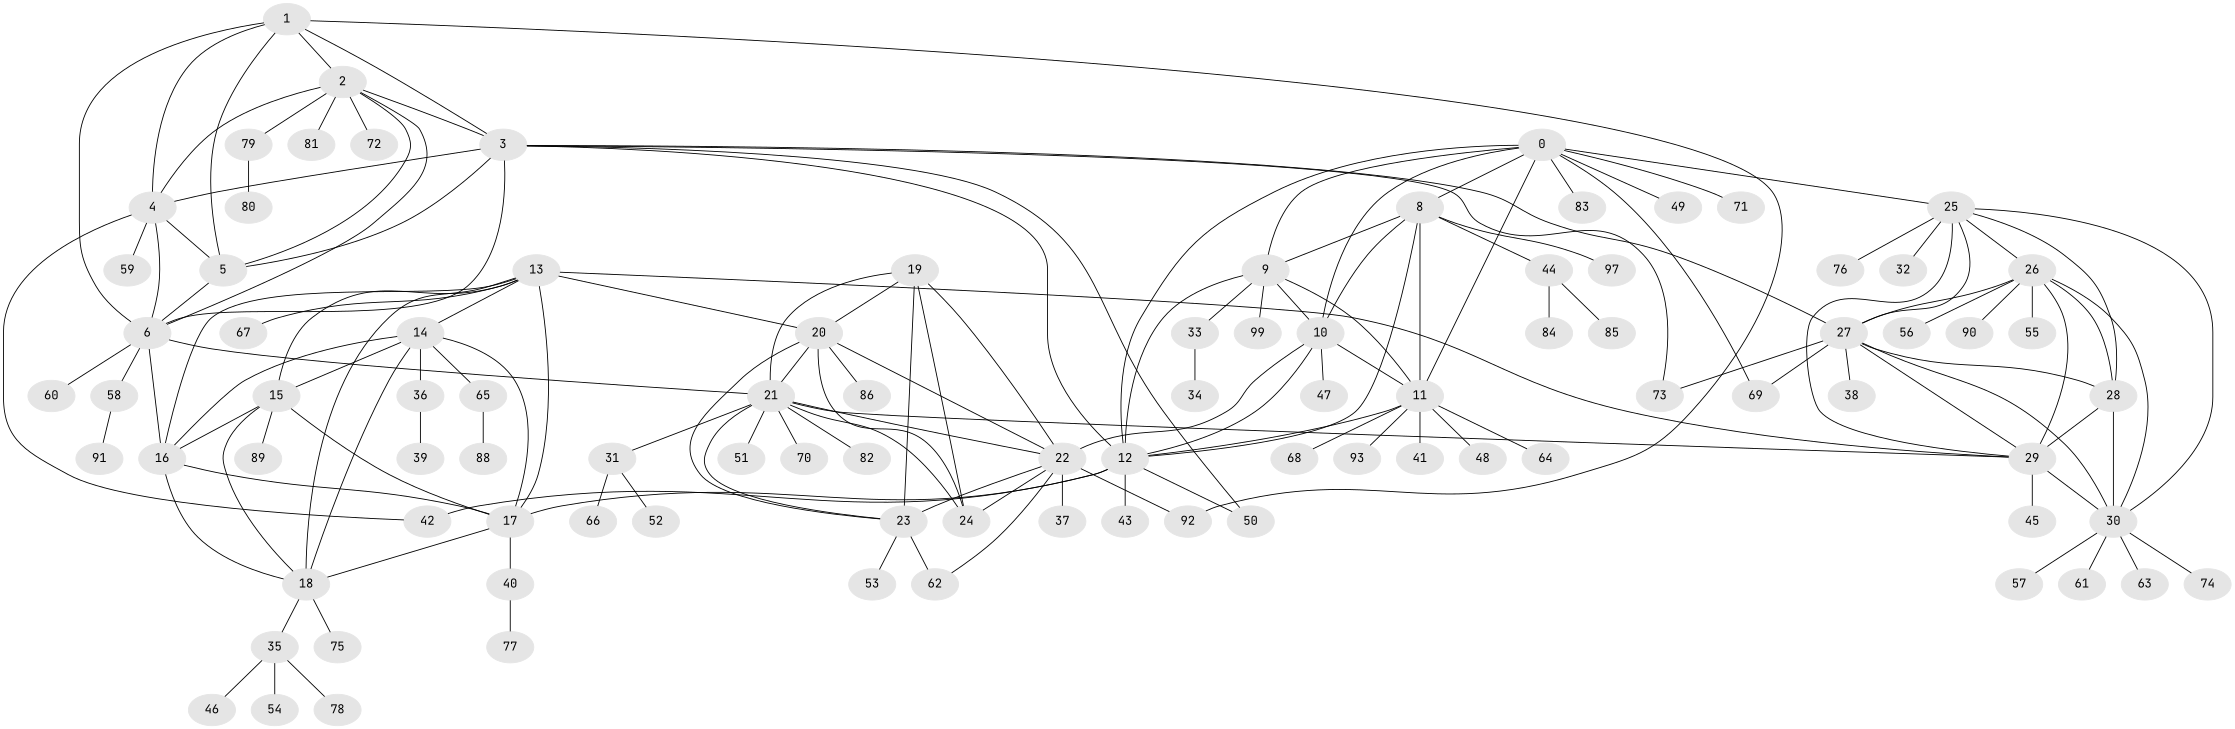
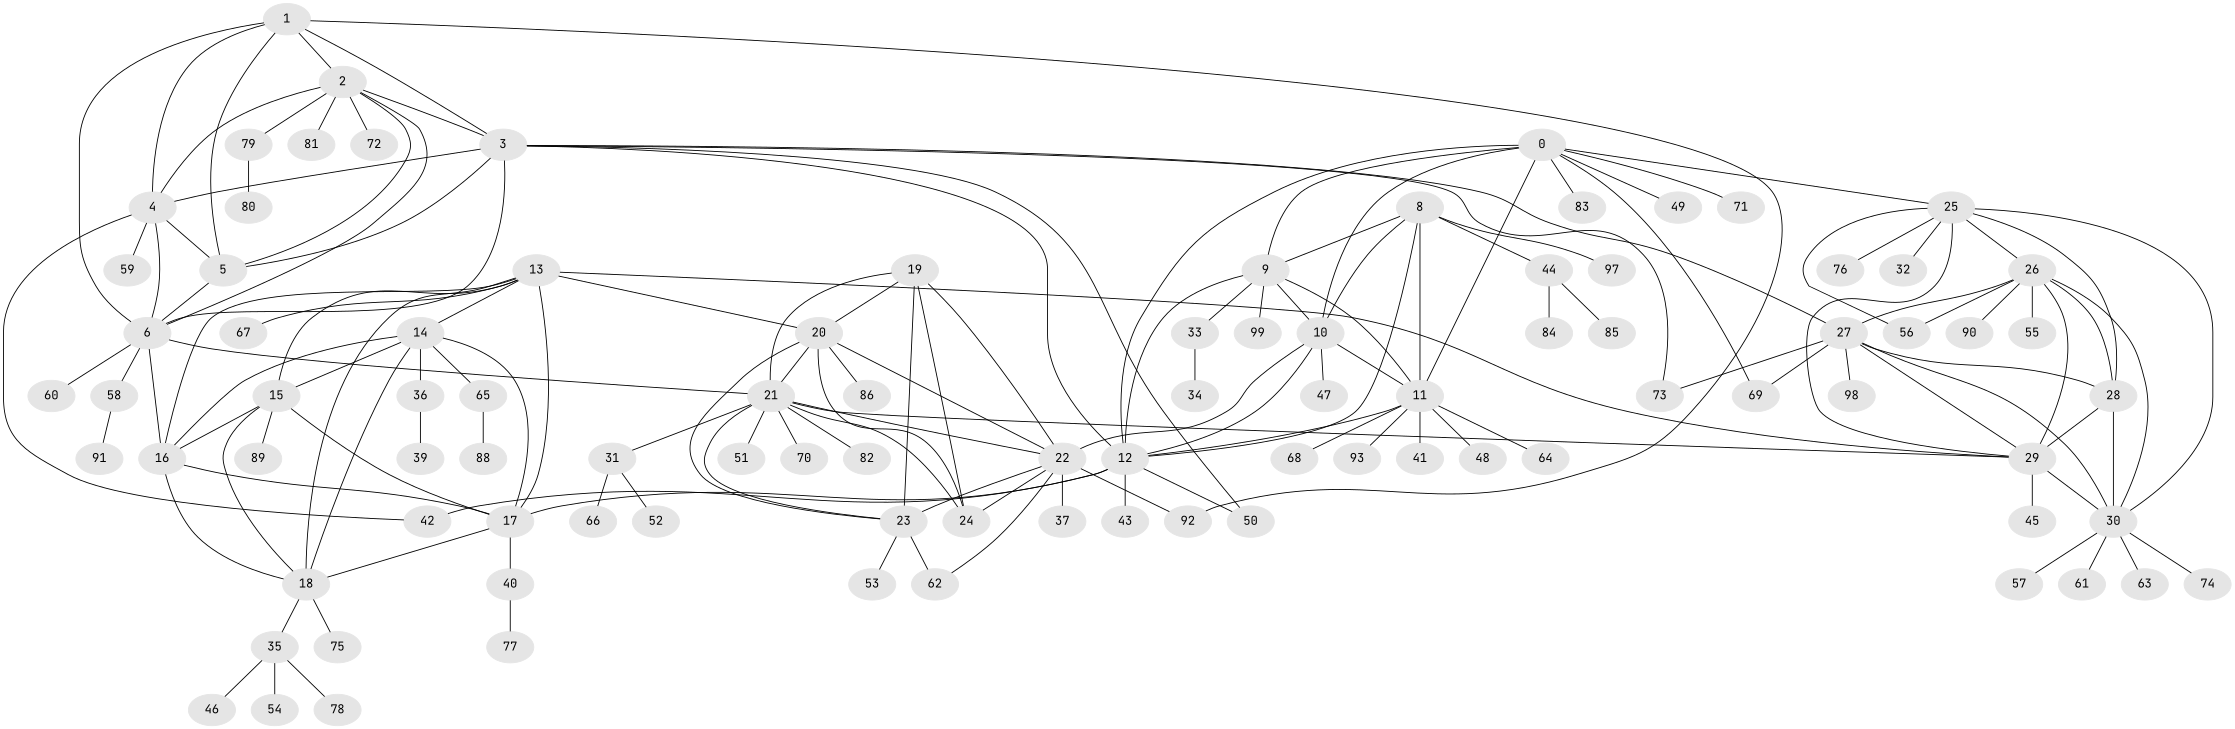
edge "0" -- "8": removed
edge "25" -- "27": now "25" -- "56"
node "38": label "38" -> "98"
